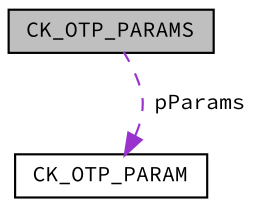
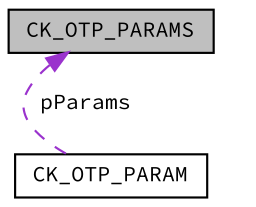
edge "CK_OTP_PARAMS" -> "CK_OTP_PARAM": reversed
